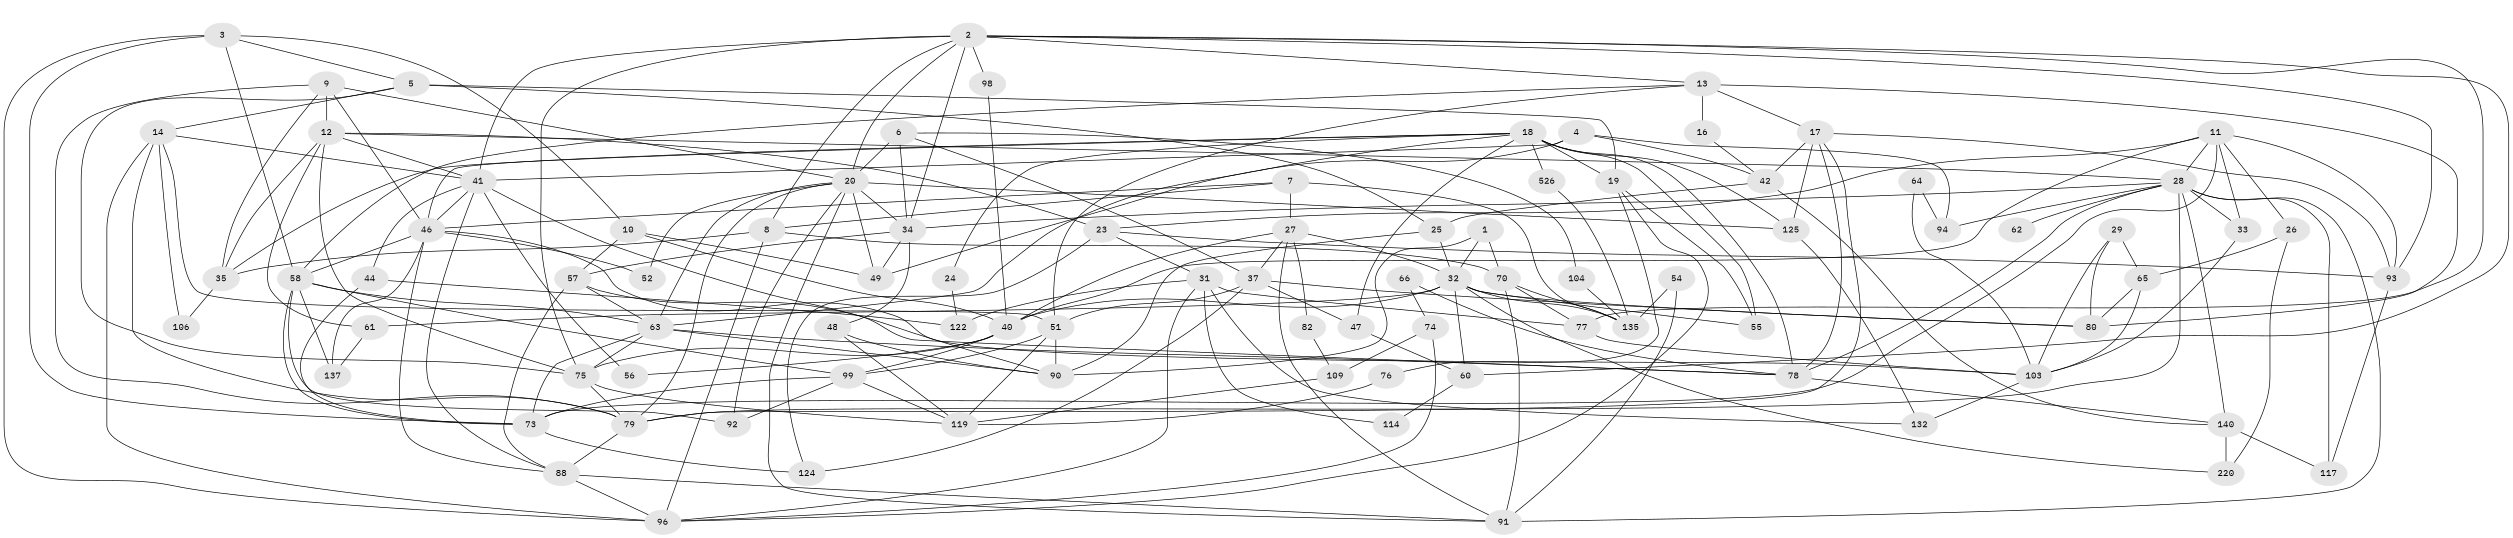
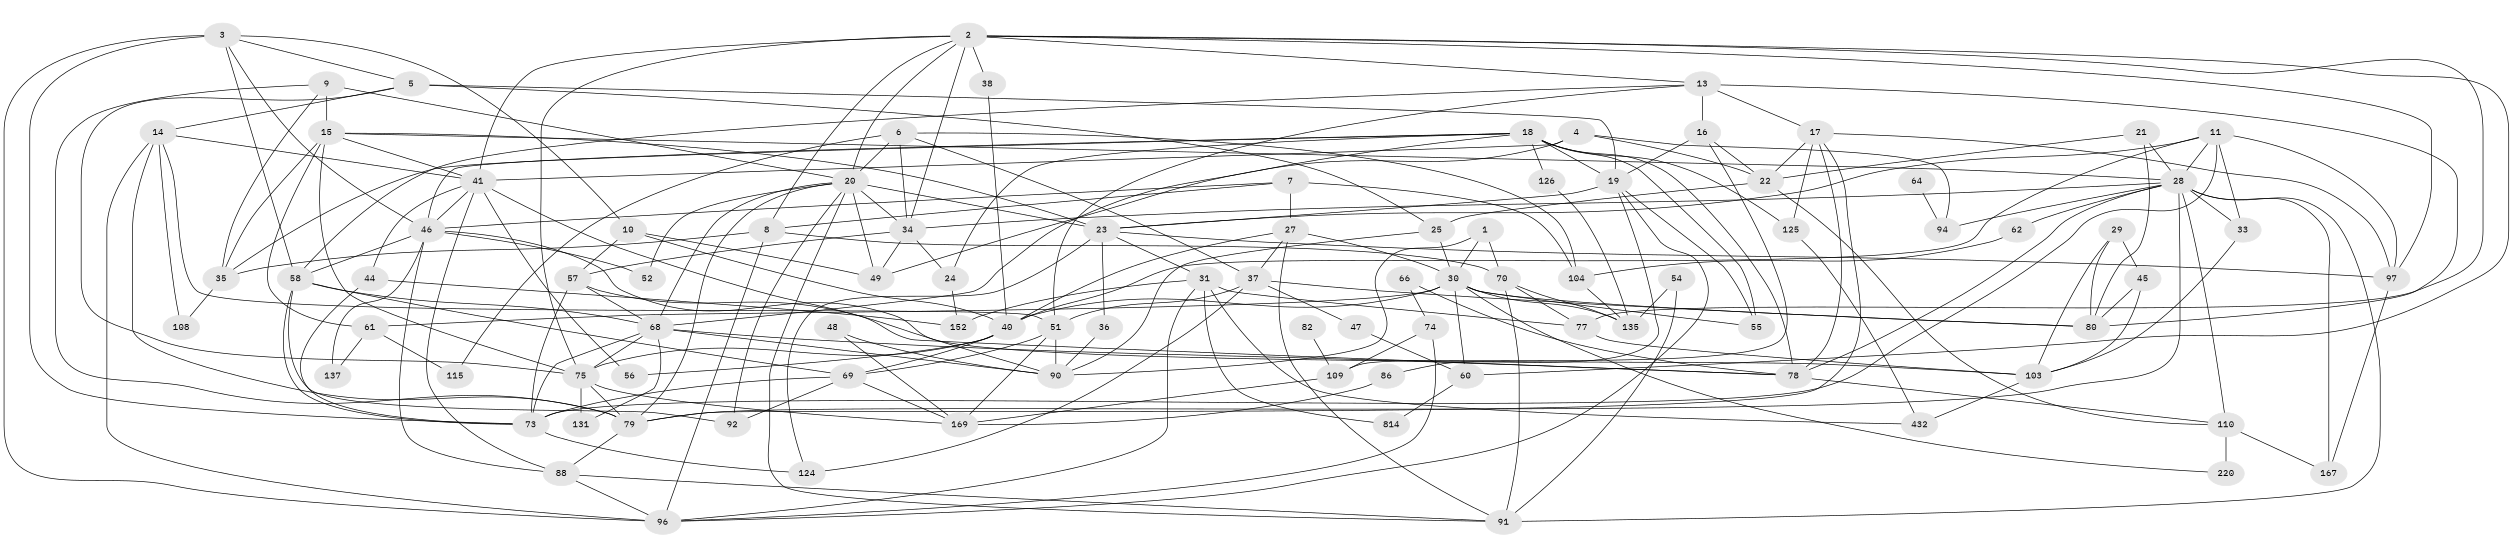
node "98": label "98" -> "38"
node "12": label "12" -> "15"
node "21": added
edge "16" -- "19": added
edge "9" -- "46": now "3" -- "46"
node "526": label "526" -> "126"
node "42": label "42" -> "22"
edge "20" -- "125": now "20" -- "23"
edge "19" -- "23": added
edge "18" -- "47": removed
edge "7" -- "135": now "7" -- "104"
node "26": removed
edge "62" -- "104": added
edge "64" -- "103": removed
edge "27" -- "82": removed
node "32": label "32" -> "30"
node "65": label "65" -> "45"
node "93": label "93" -> "97"
edge "34" -- "48": now "34" -- "24"
edge "58" -- "137": removed
node "106": label "106" -> "108"
node "63": label "63" -> "68"
node "122": label "122" -> "152"
node "36": added
edge "16" -- "109": added
node "115": added
node "99": label "99" -> "69"
node "76": label "76" -> "86"
edge "57" -- "88": now "57" -- "73"
node "131": added
node "119": label "119" -> "169"
node "114": label "114" -> "814"
node "132": label "132" -> "432"
node "140": label "140" -> "110"
node "117": label "117" -> "167"
